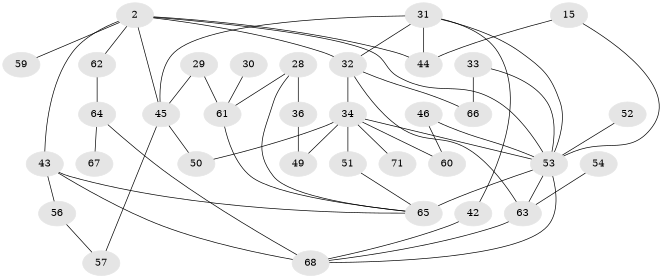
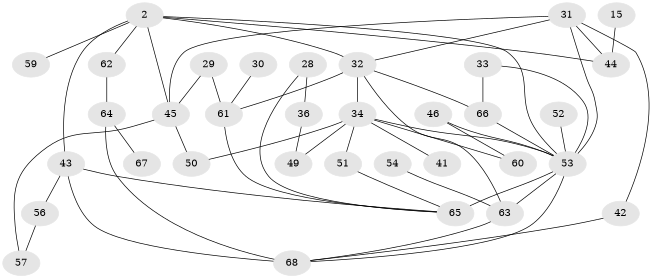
edge "28" -- "61": now "32" -- "61"
edge "15" -- "53": now "66" -- "53"
node "71": label "71" -> "41"
